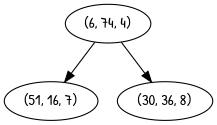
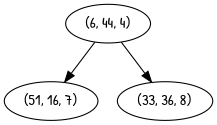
node "(6, 74, 4)": label "(6, 74, 4)" -> "(6, 44, 4)"
node "(30, 36, 8)": label "(30, 36, 8)" -> "(33, 36, 8)"
